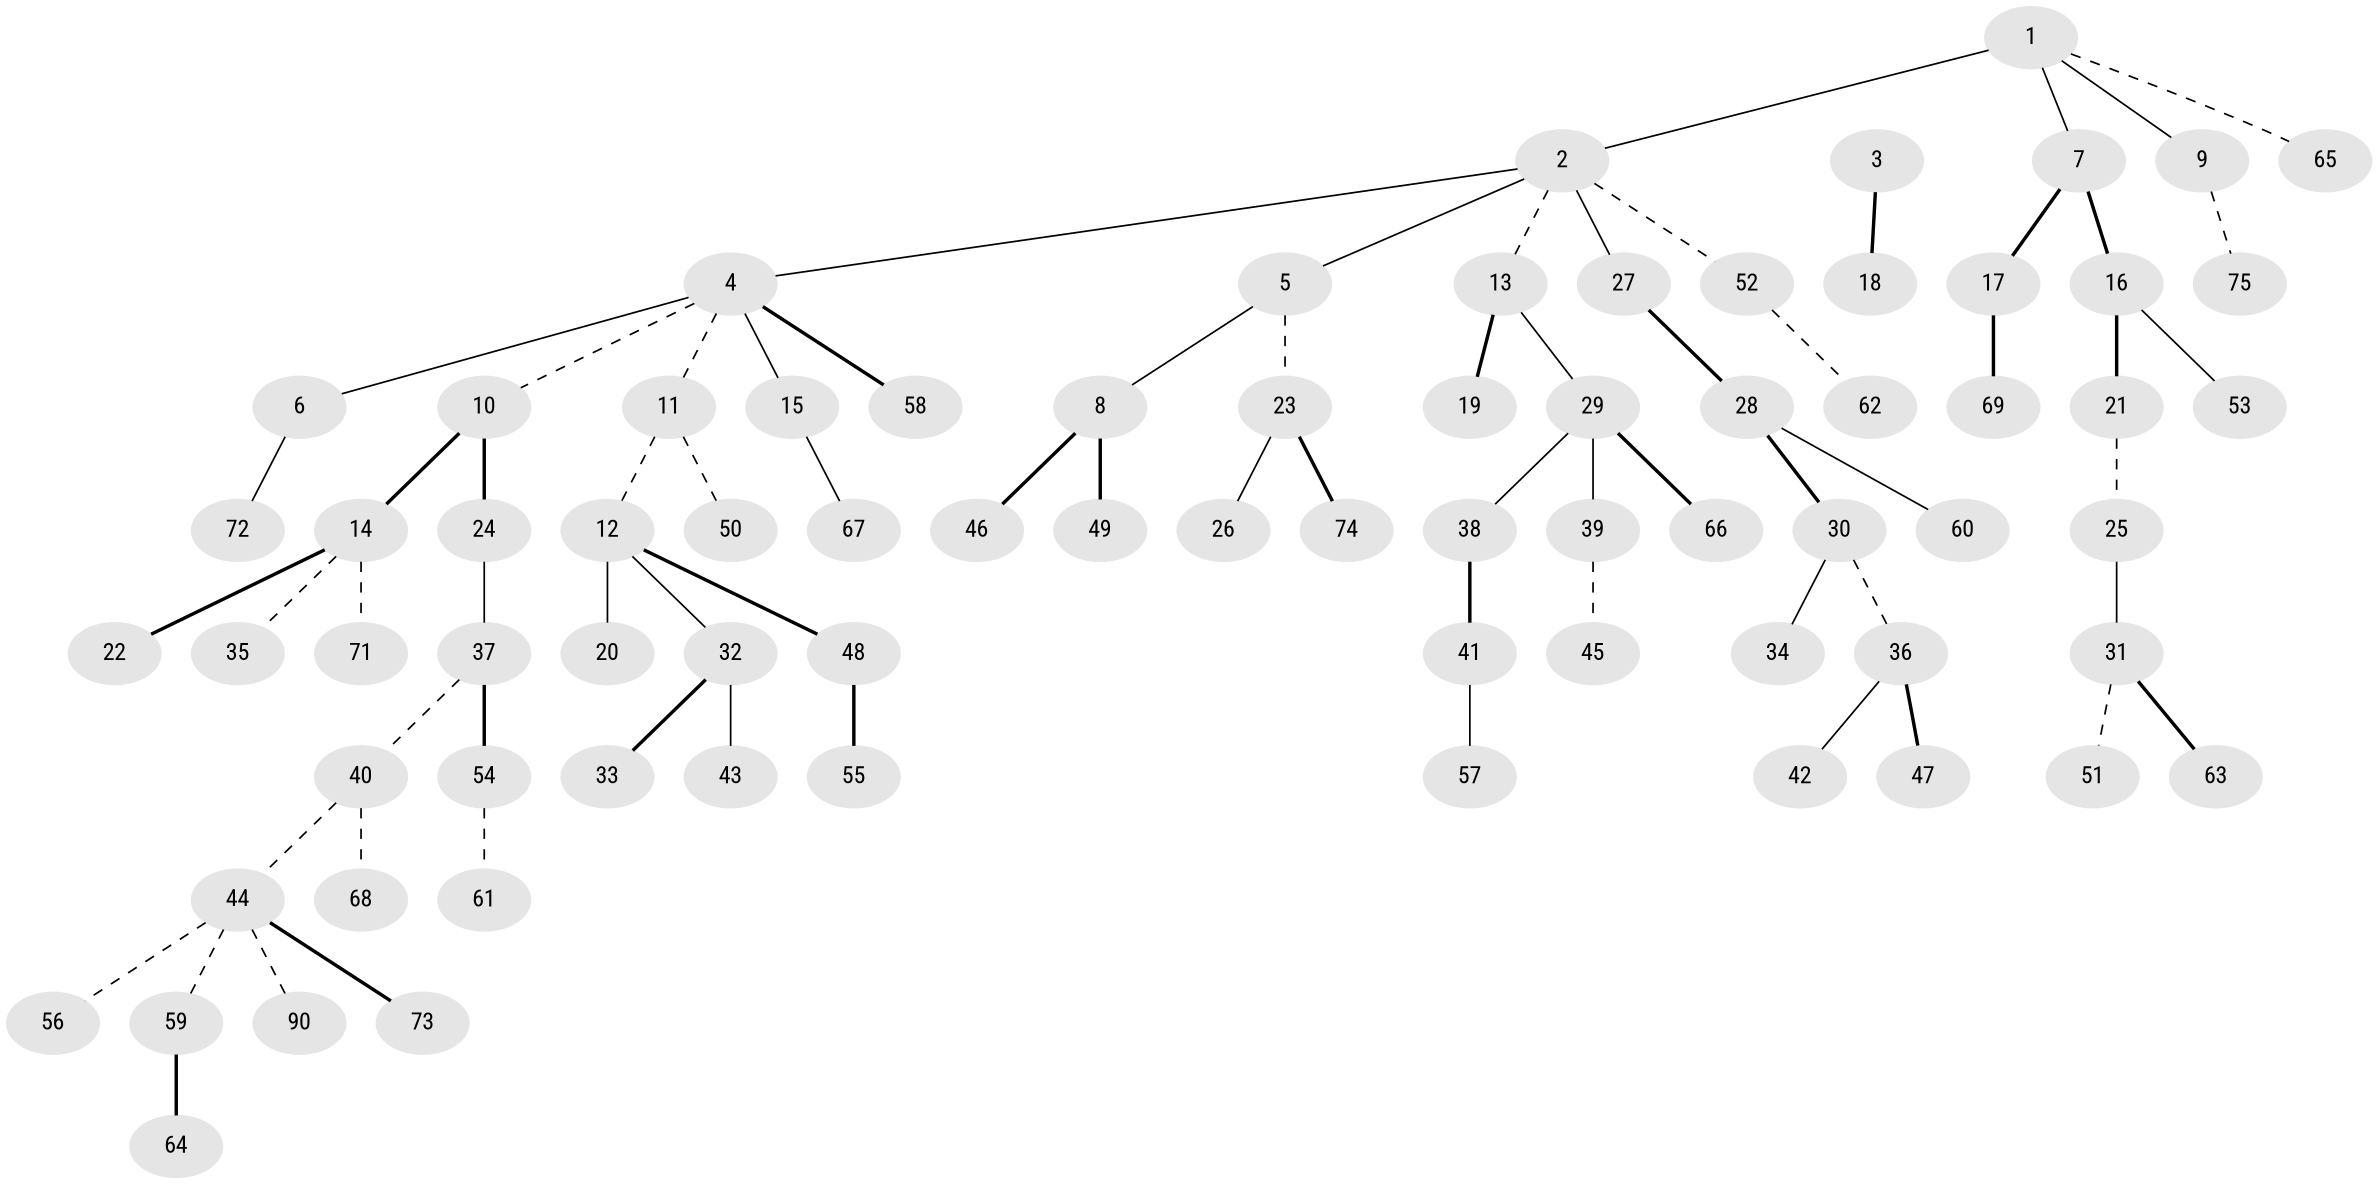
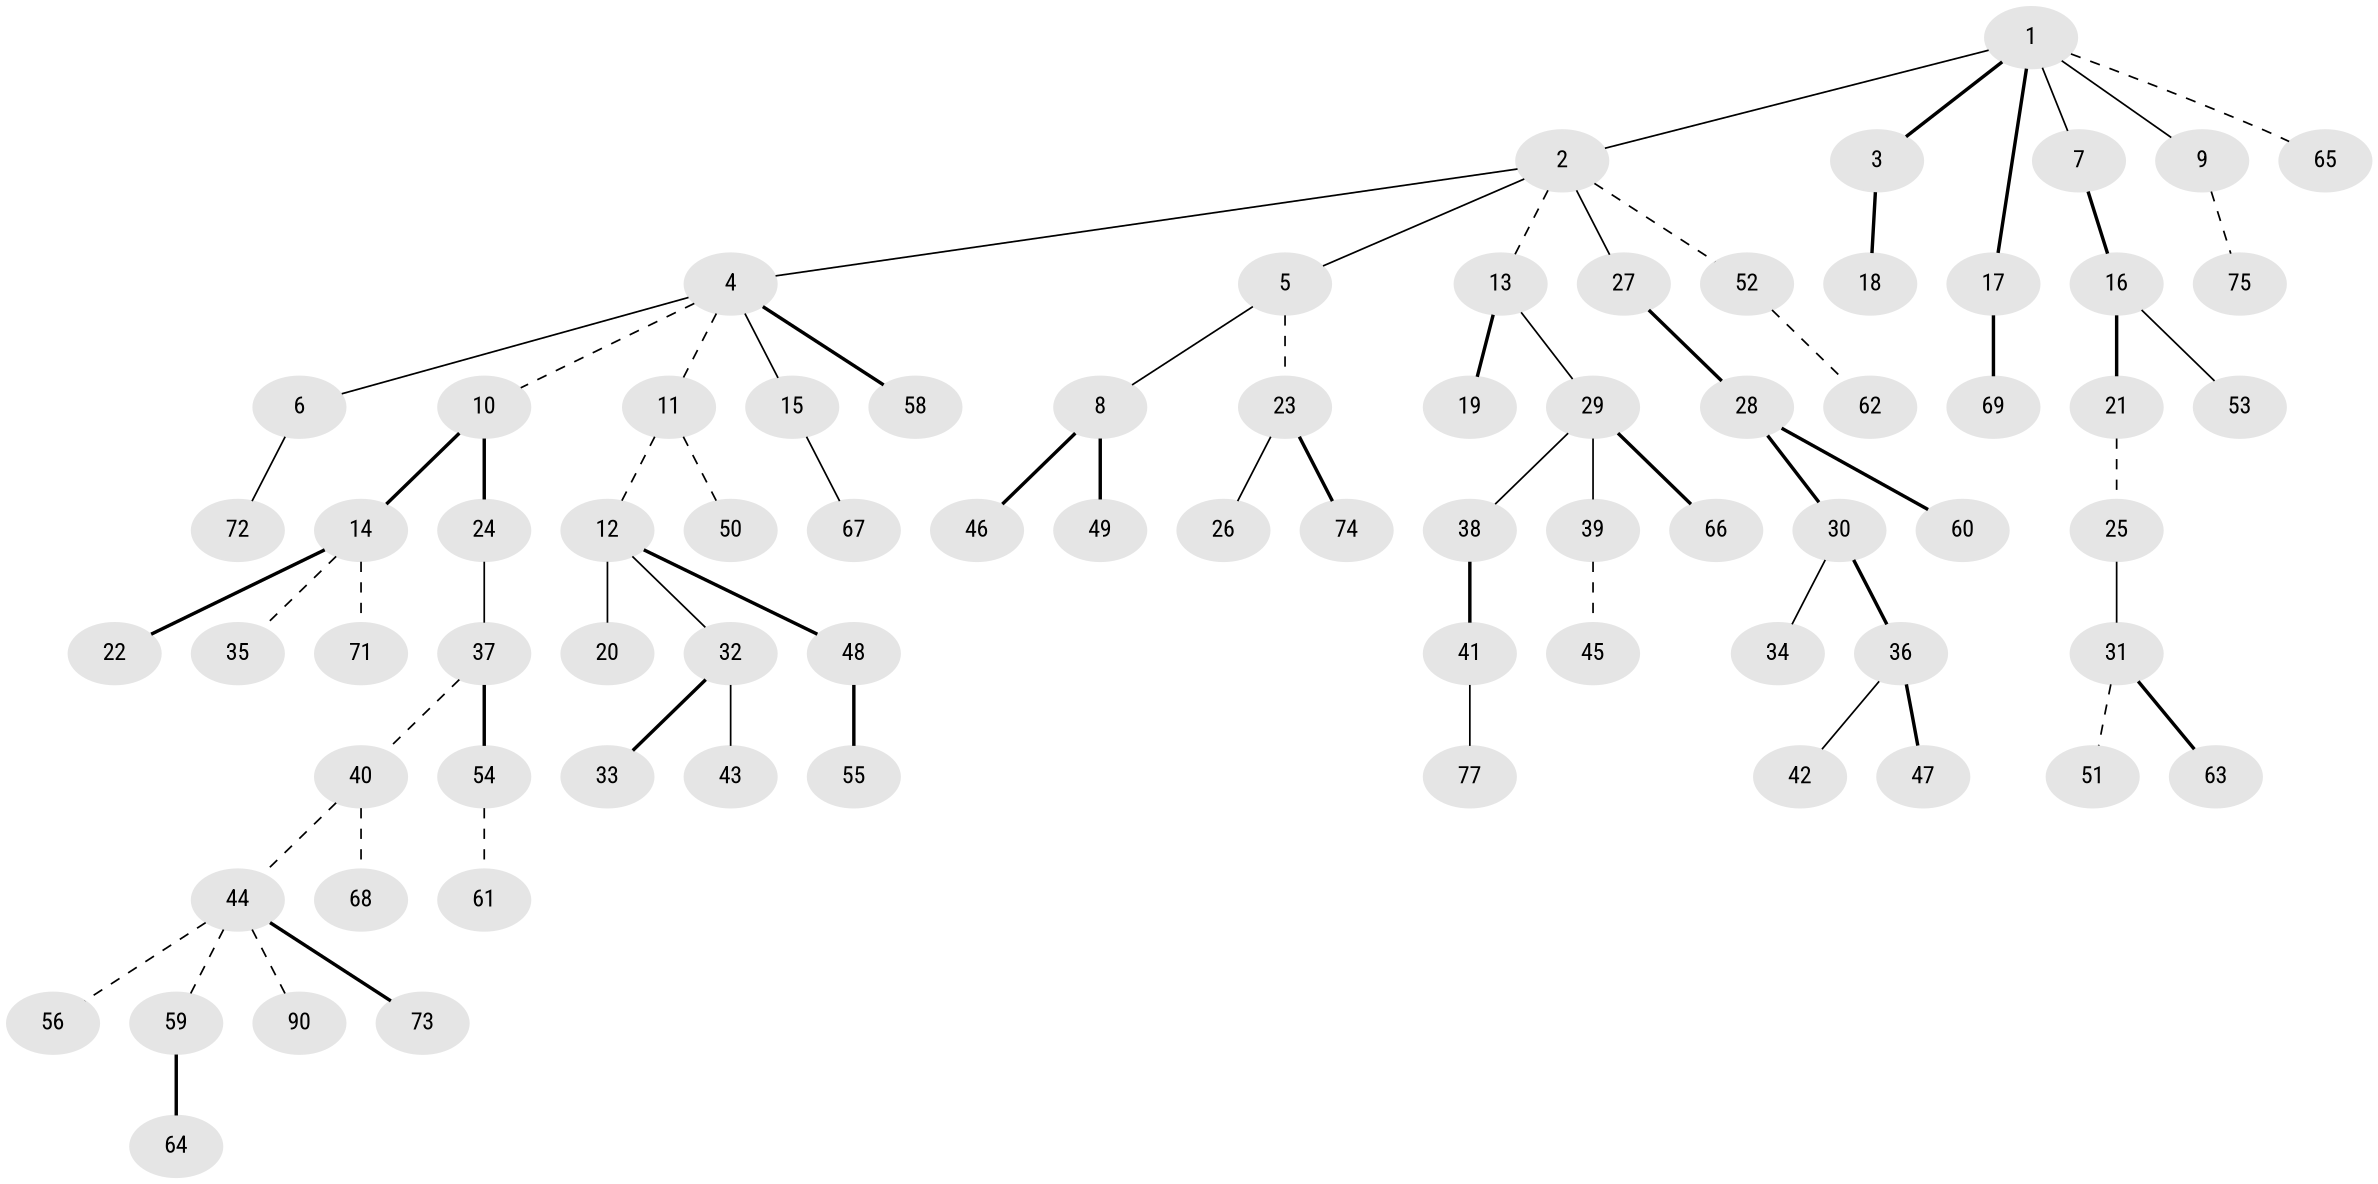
edge "1" -- "3": added
edge "7" -- "17": now "1" -- "17"
edge "28" -- "60": style solid -> bold
edge "30" -- "36": style dashed -> bold
node "57": label "57" -> "77"
